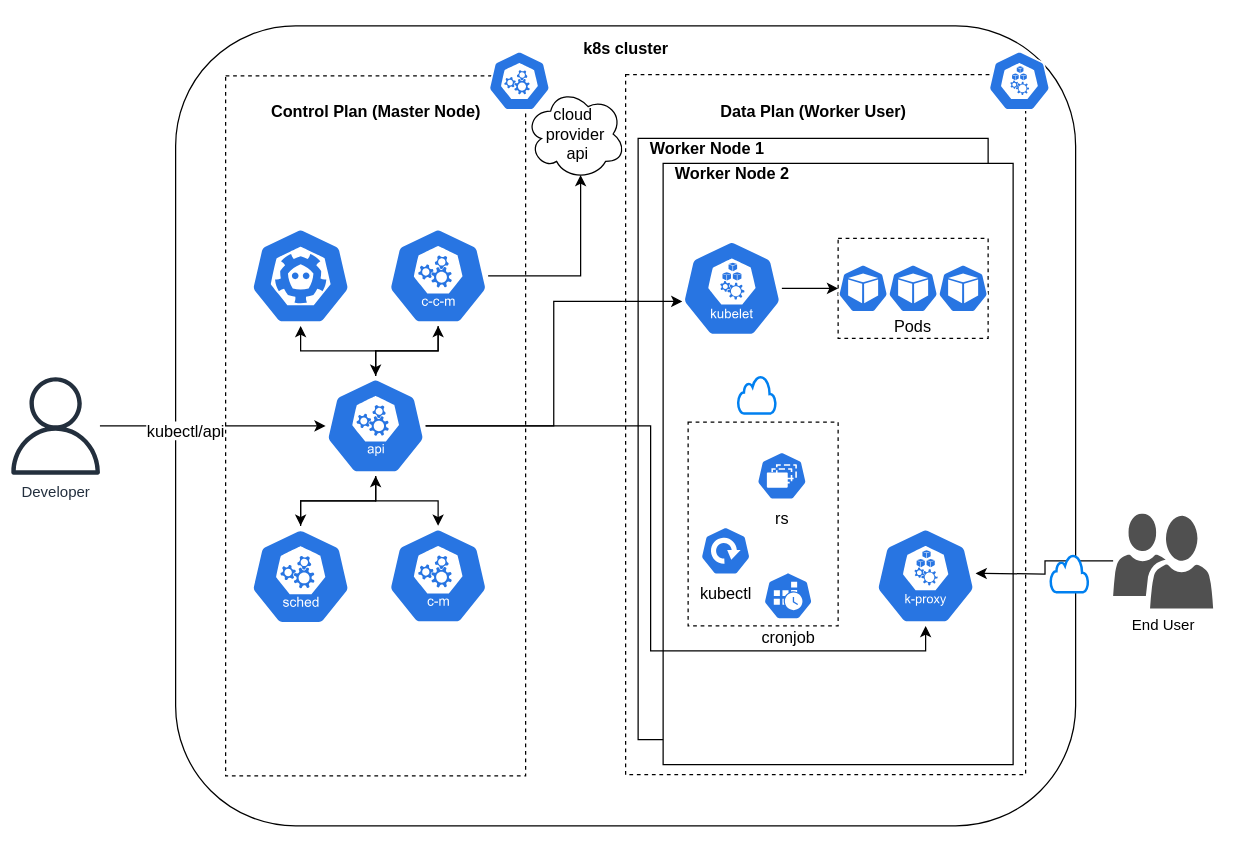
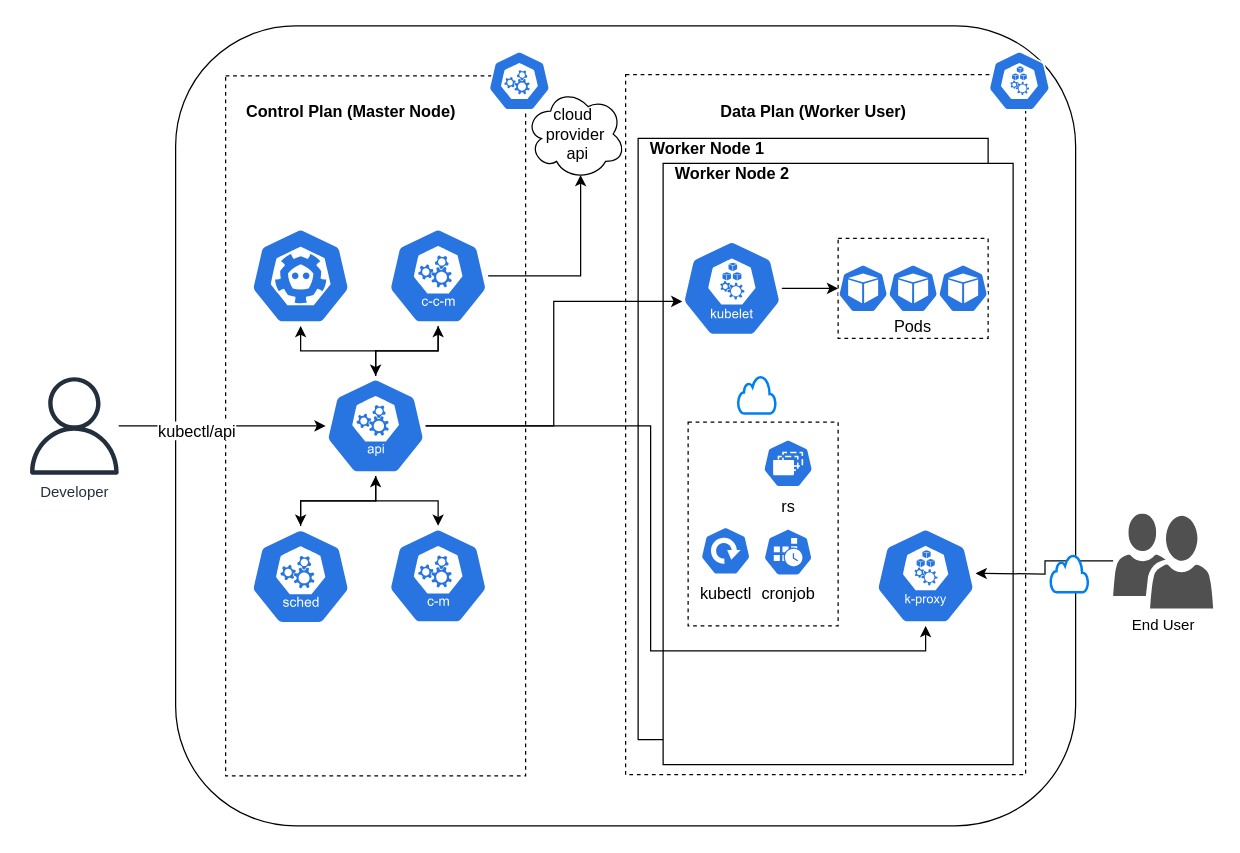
node "k8s cluster": removed
node "Control Plan (Master Node)": moved (376, 107) -> (351, 107)
node "Developer": moved (56, 426) -> (74, 426)
node "rs": moved (782, 476) -> (788, 463)
node "cronjob": moved (788, 596) -> (788, 552)
